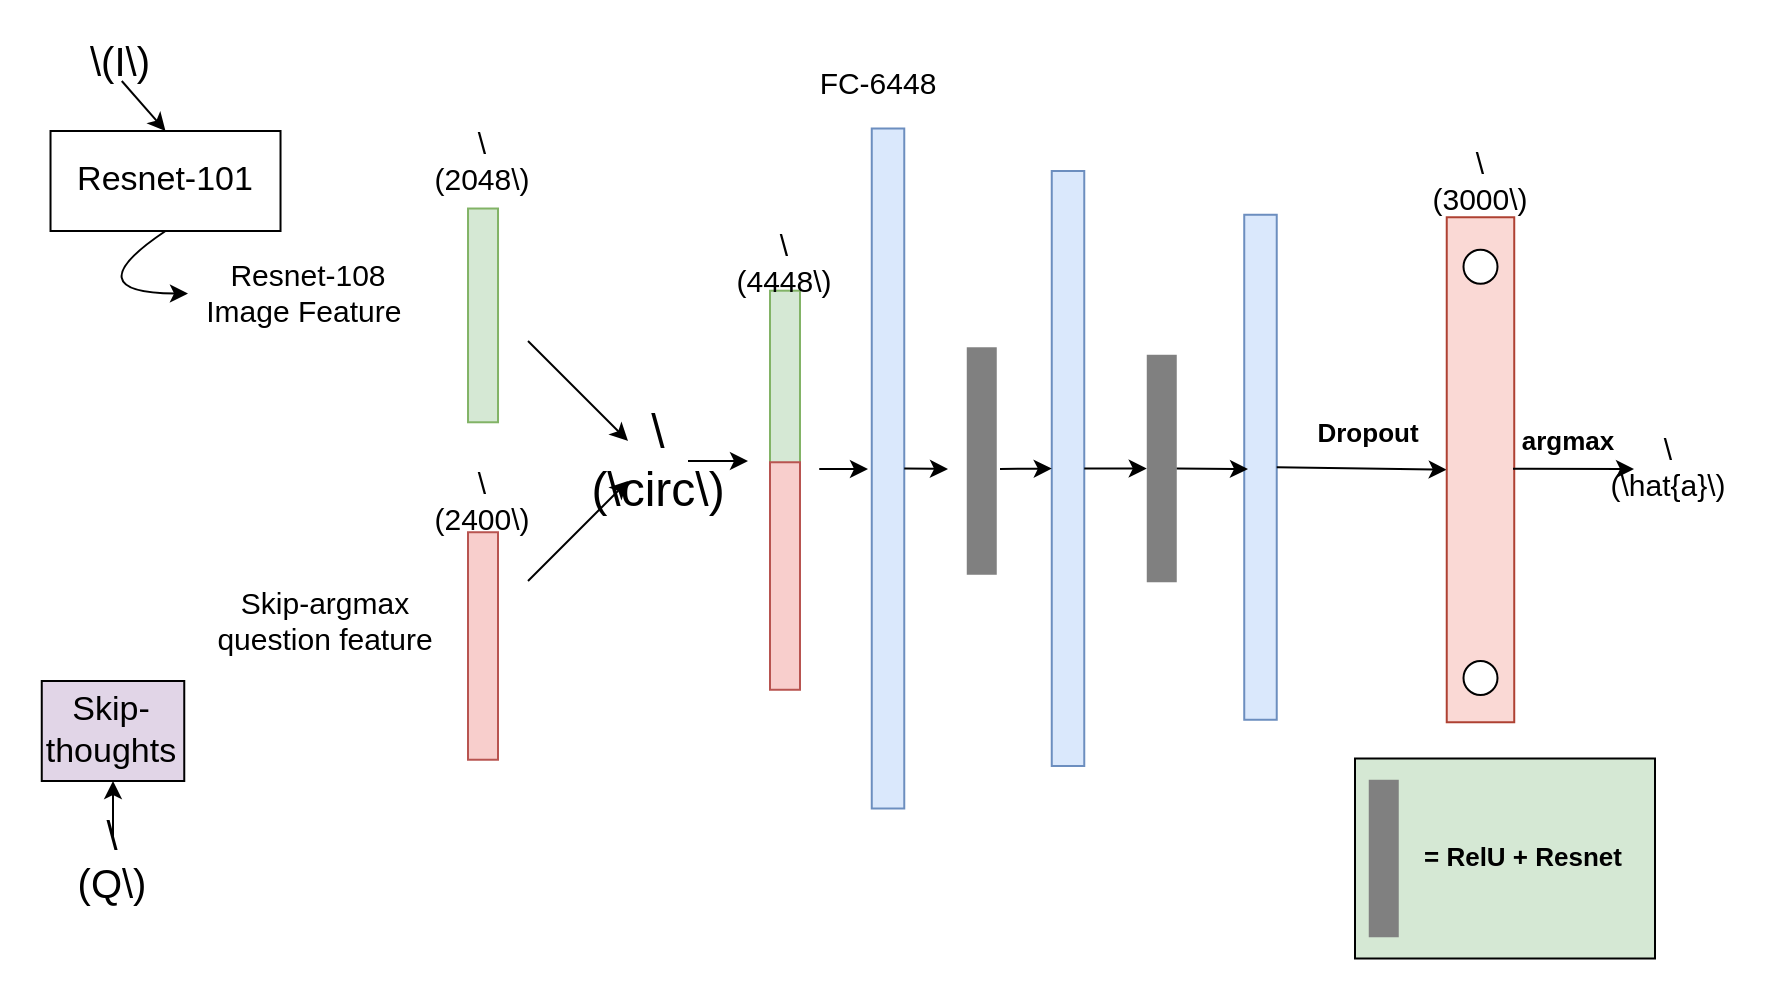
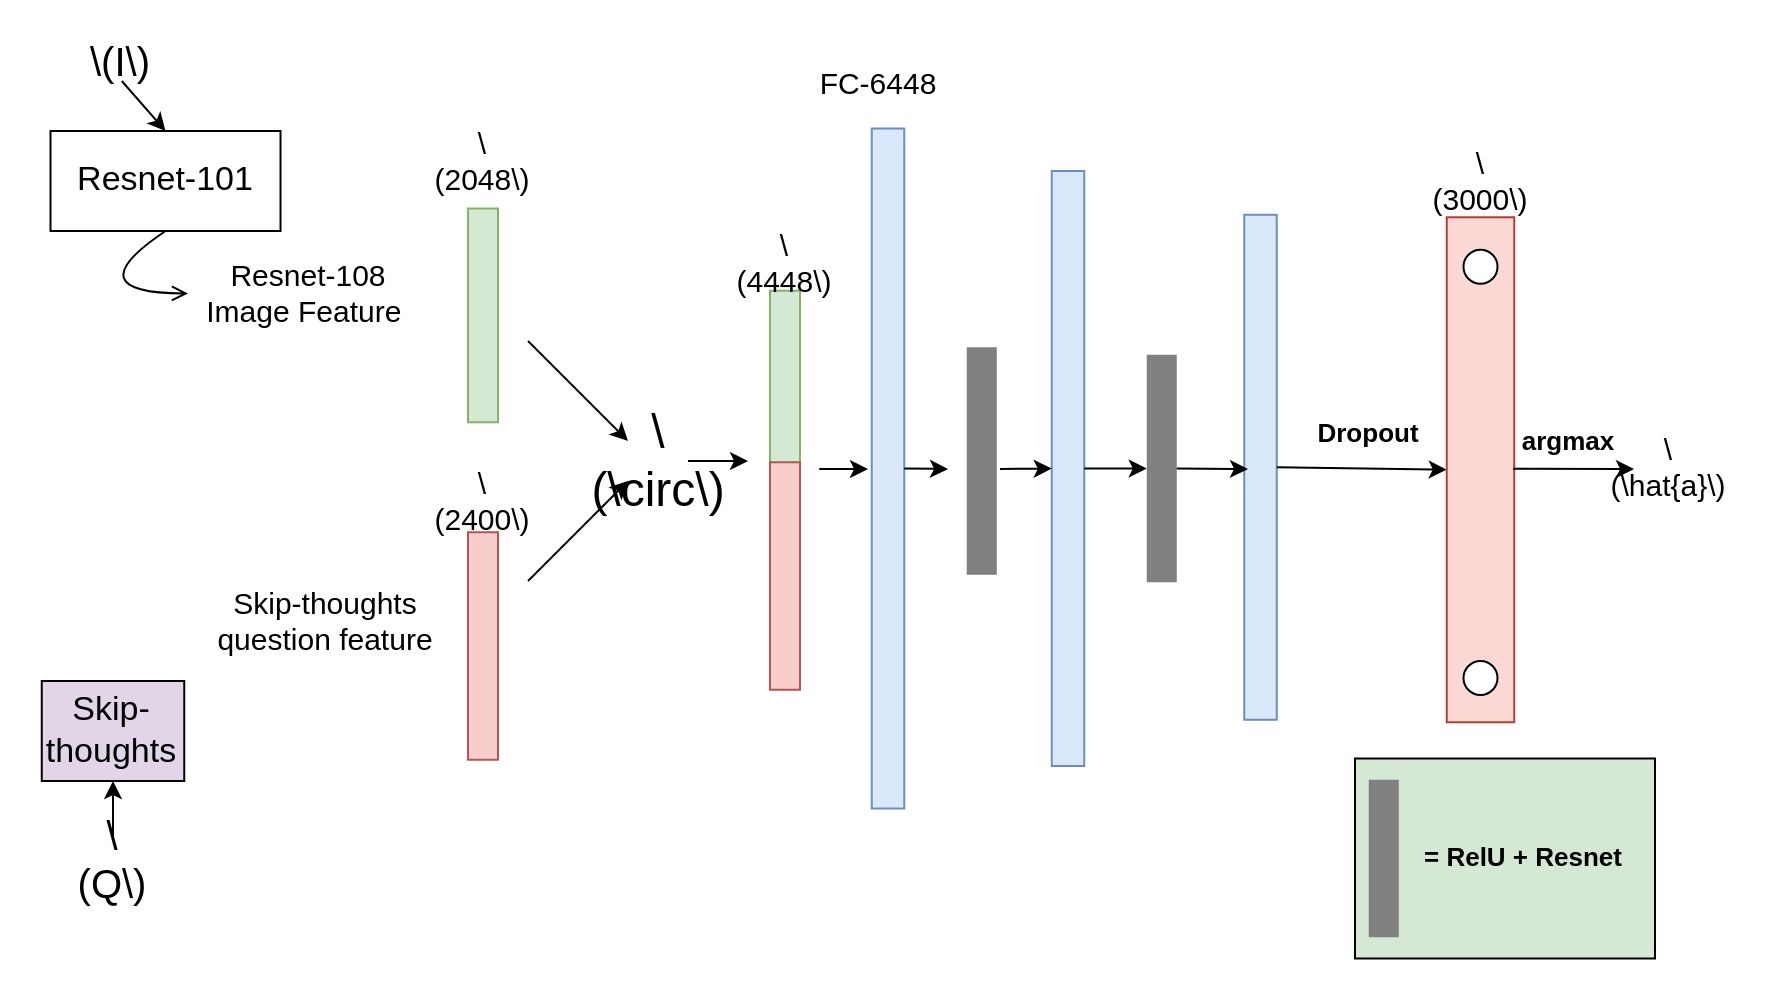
edge "Resnet-101" -> "Resnet-108 Image Feature": arrowhead classic -> open
node "Skip-argmax question feature": label "Skip-argmax question feature" -> "Skip-thoughts question feature"
